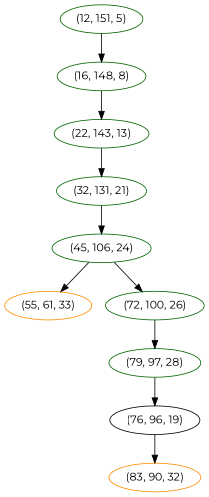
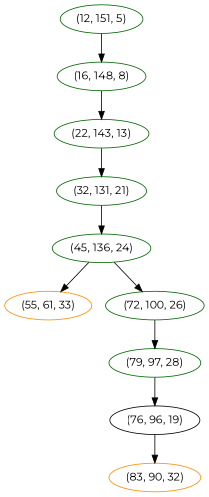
node "(45, 106, 24)": label "(45, 106, 24)" -> "(45, 136, 24)"
